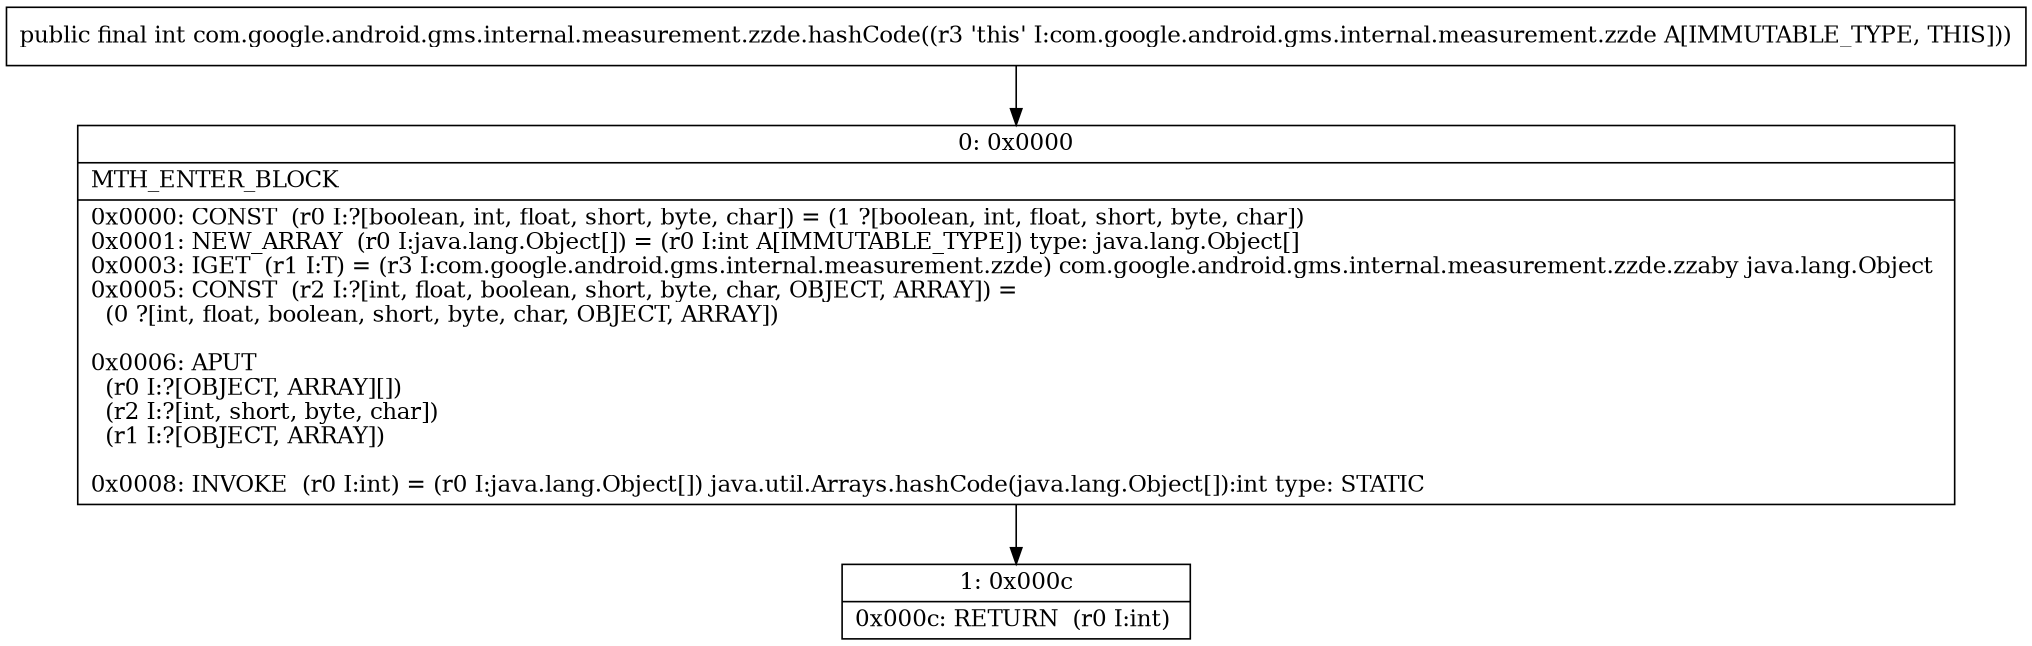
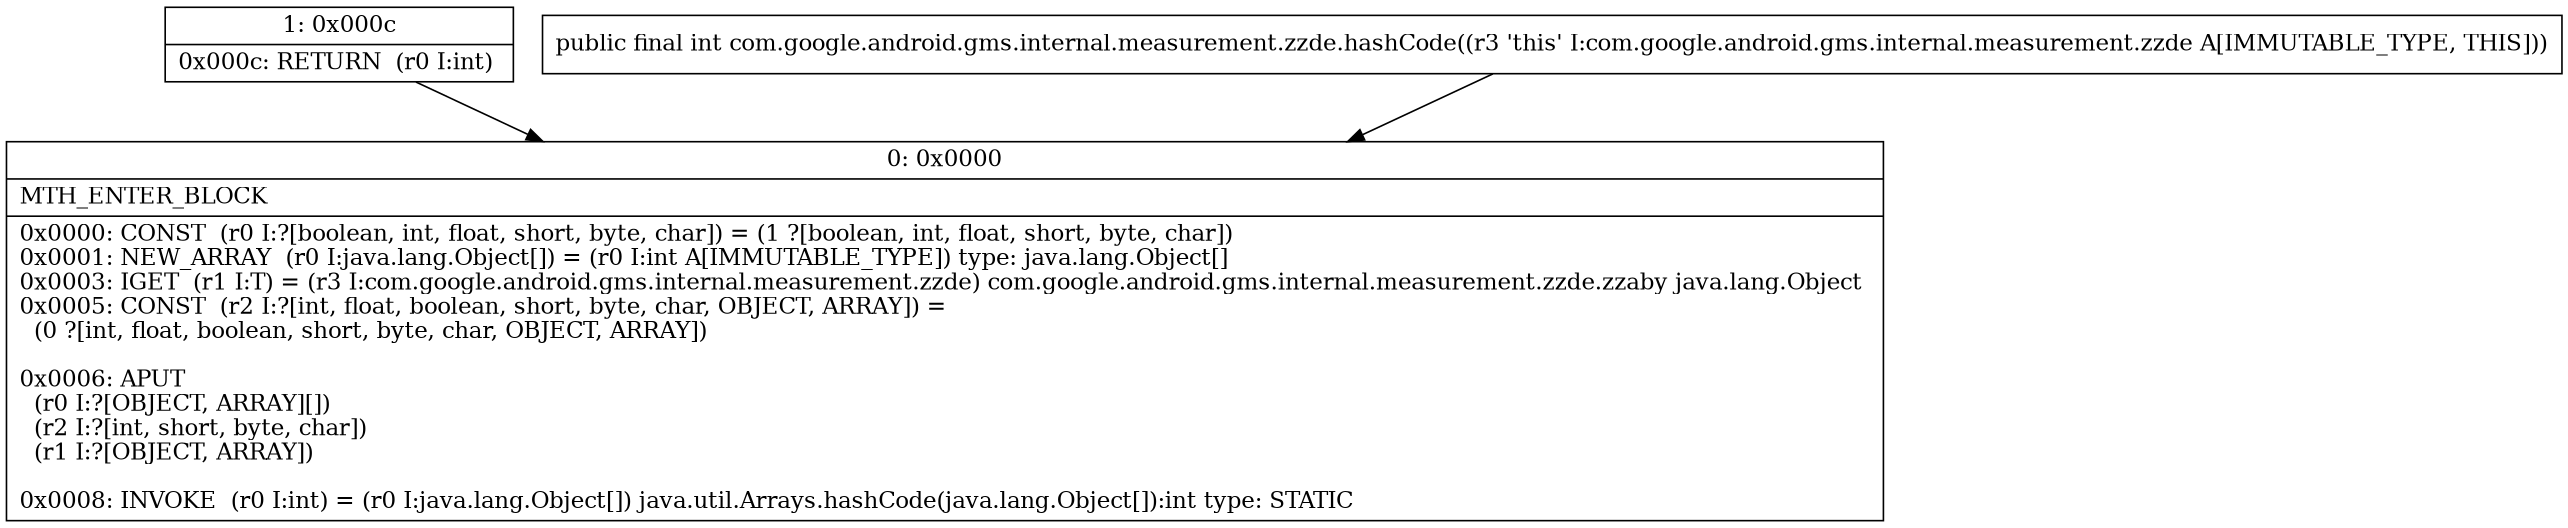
edge "0: 0x0000" -> "1: 0x000c": reversed
